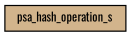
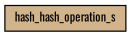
node "psa_hash_operation_s": label "psa_hash_operation_s" -> "hash_hash_operation_s"
